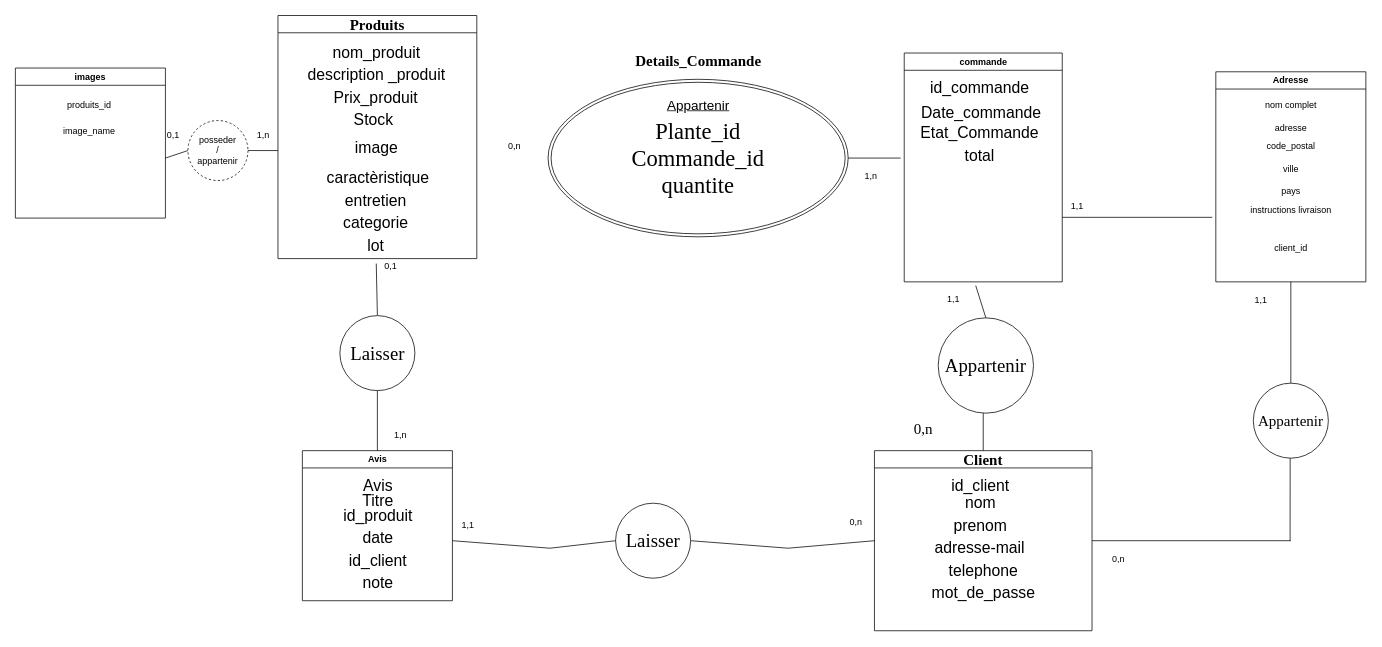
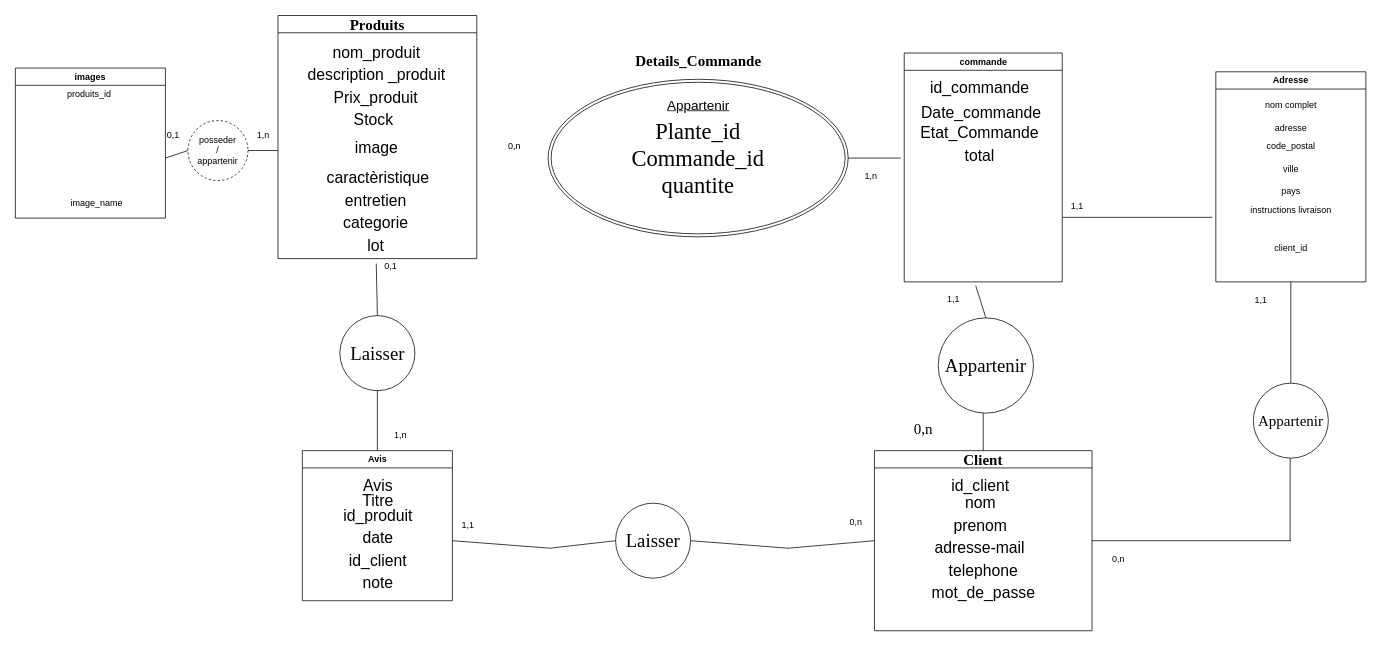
node "produits_id": moved (89, 105) -> (89, 94)
node "image_name": moved (89, 132) -> (96, 203)
